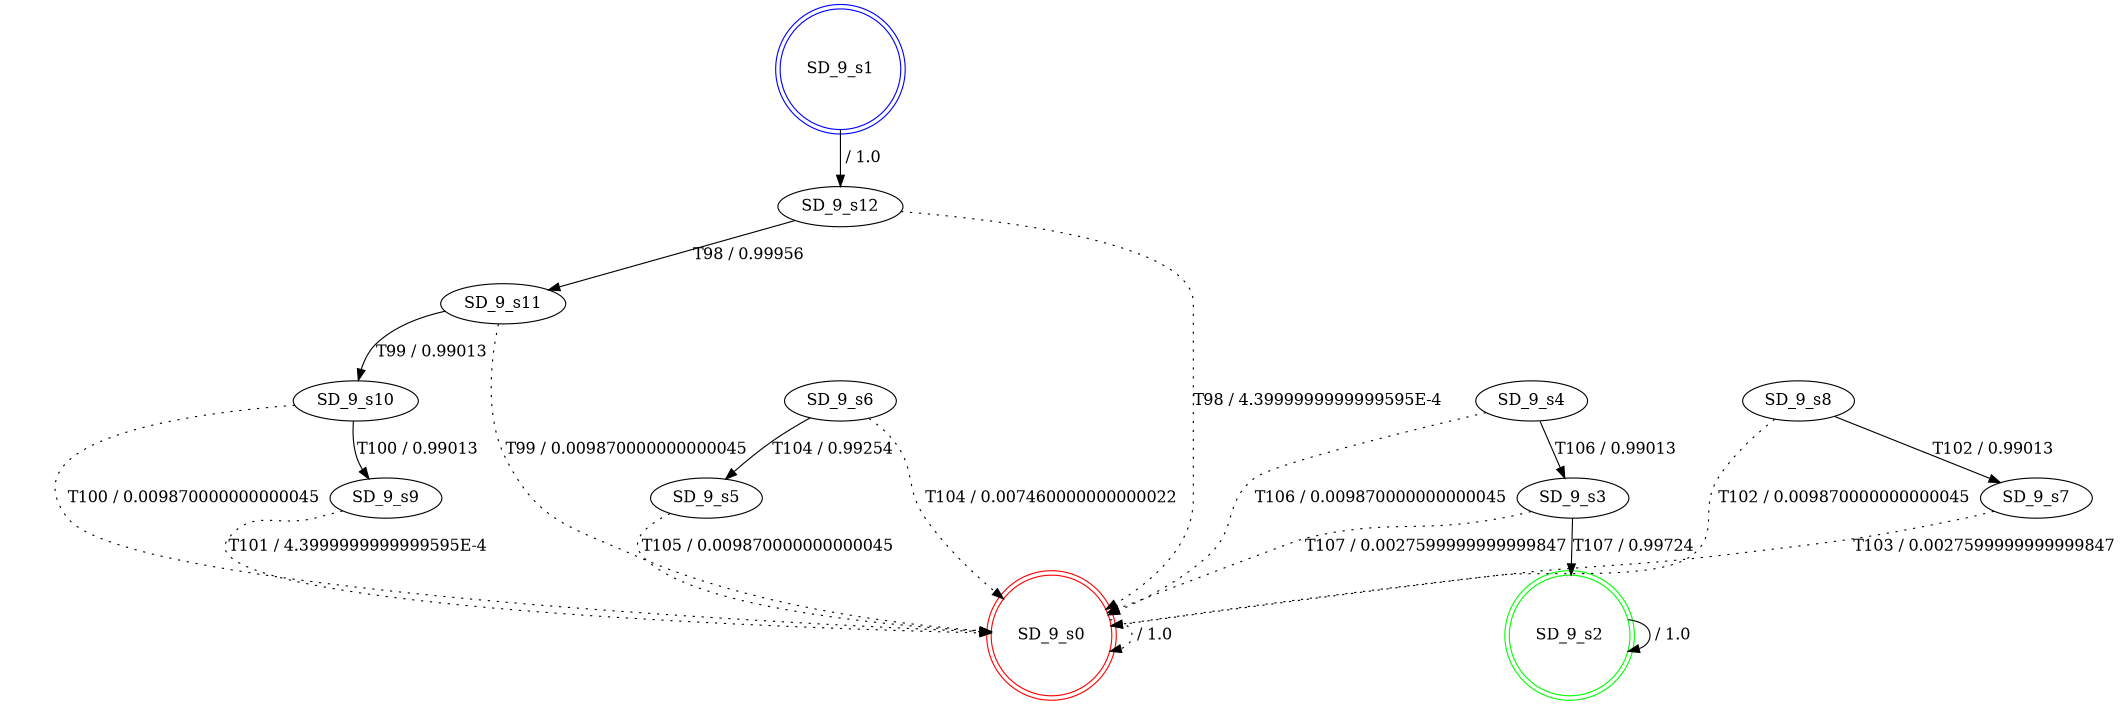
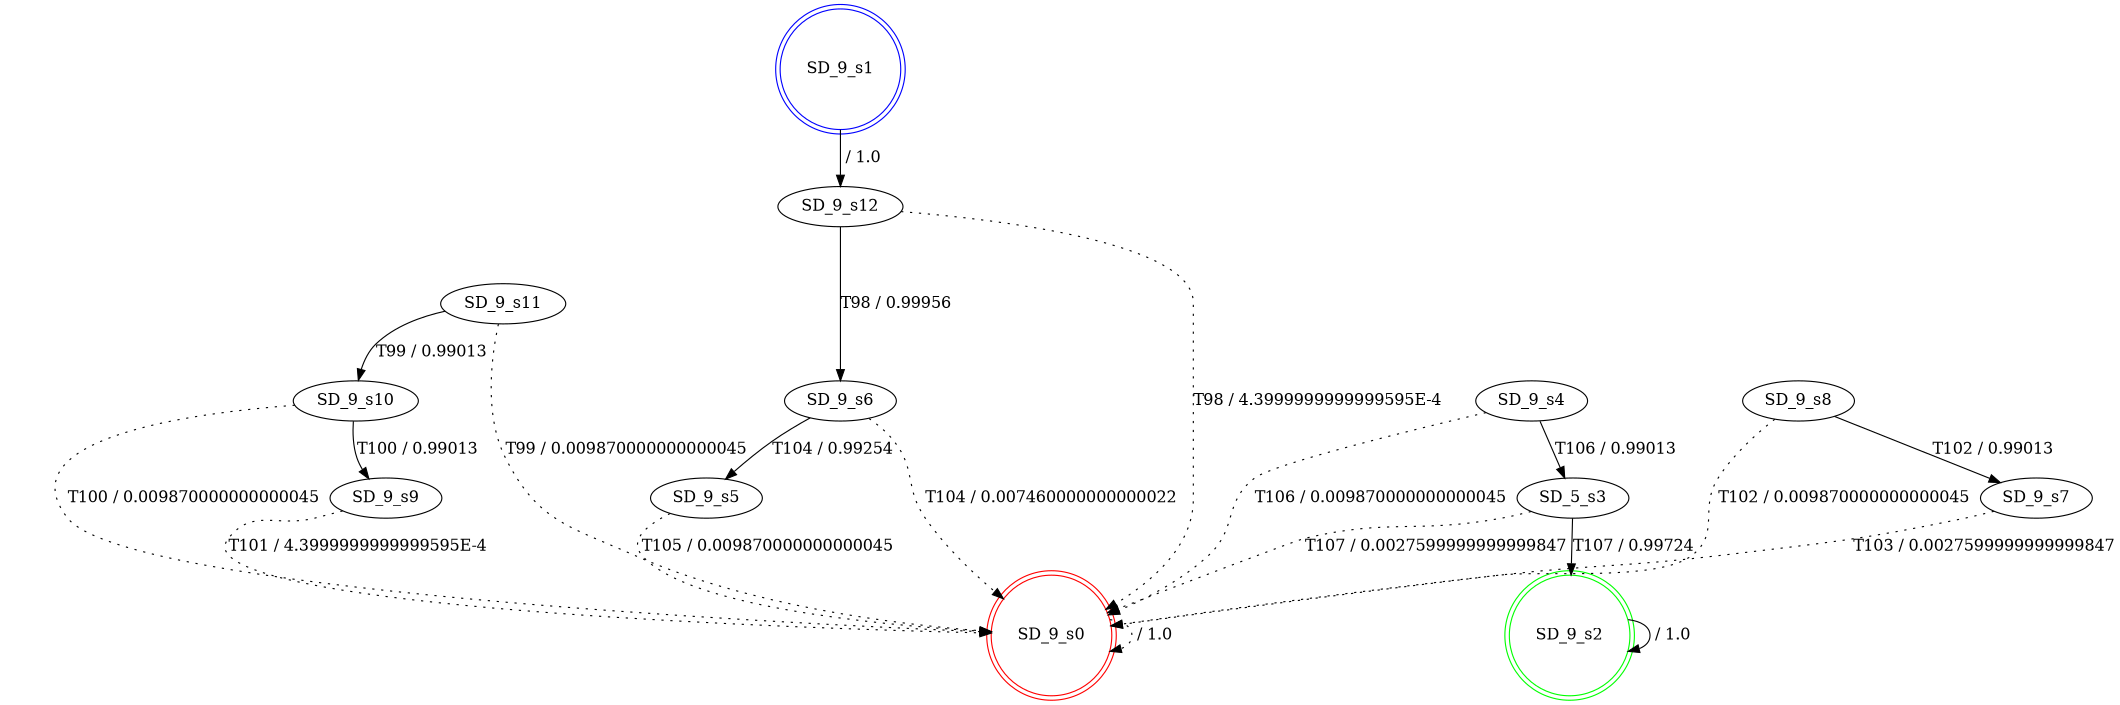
edge "SD_9_s12" -> "SD_9_s11": now "SD_9_s12" -> "SD_9_s6"
node "SD_9_s3": label "SD_9_s3" -> "SD_5_s3"
